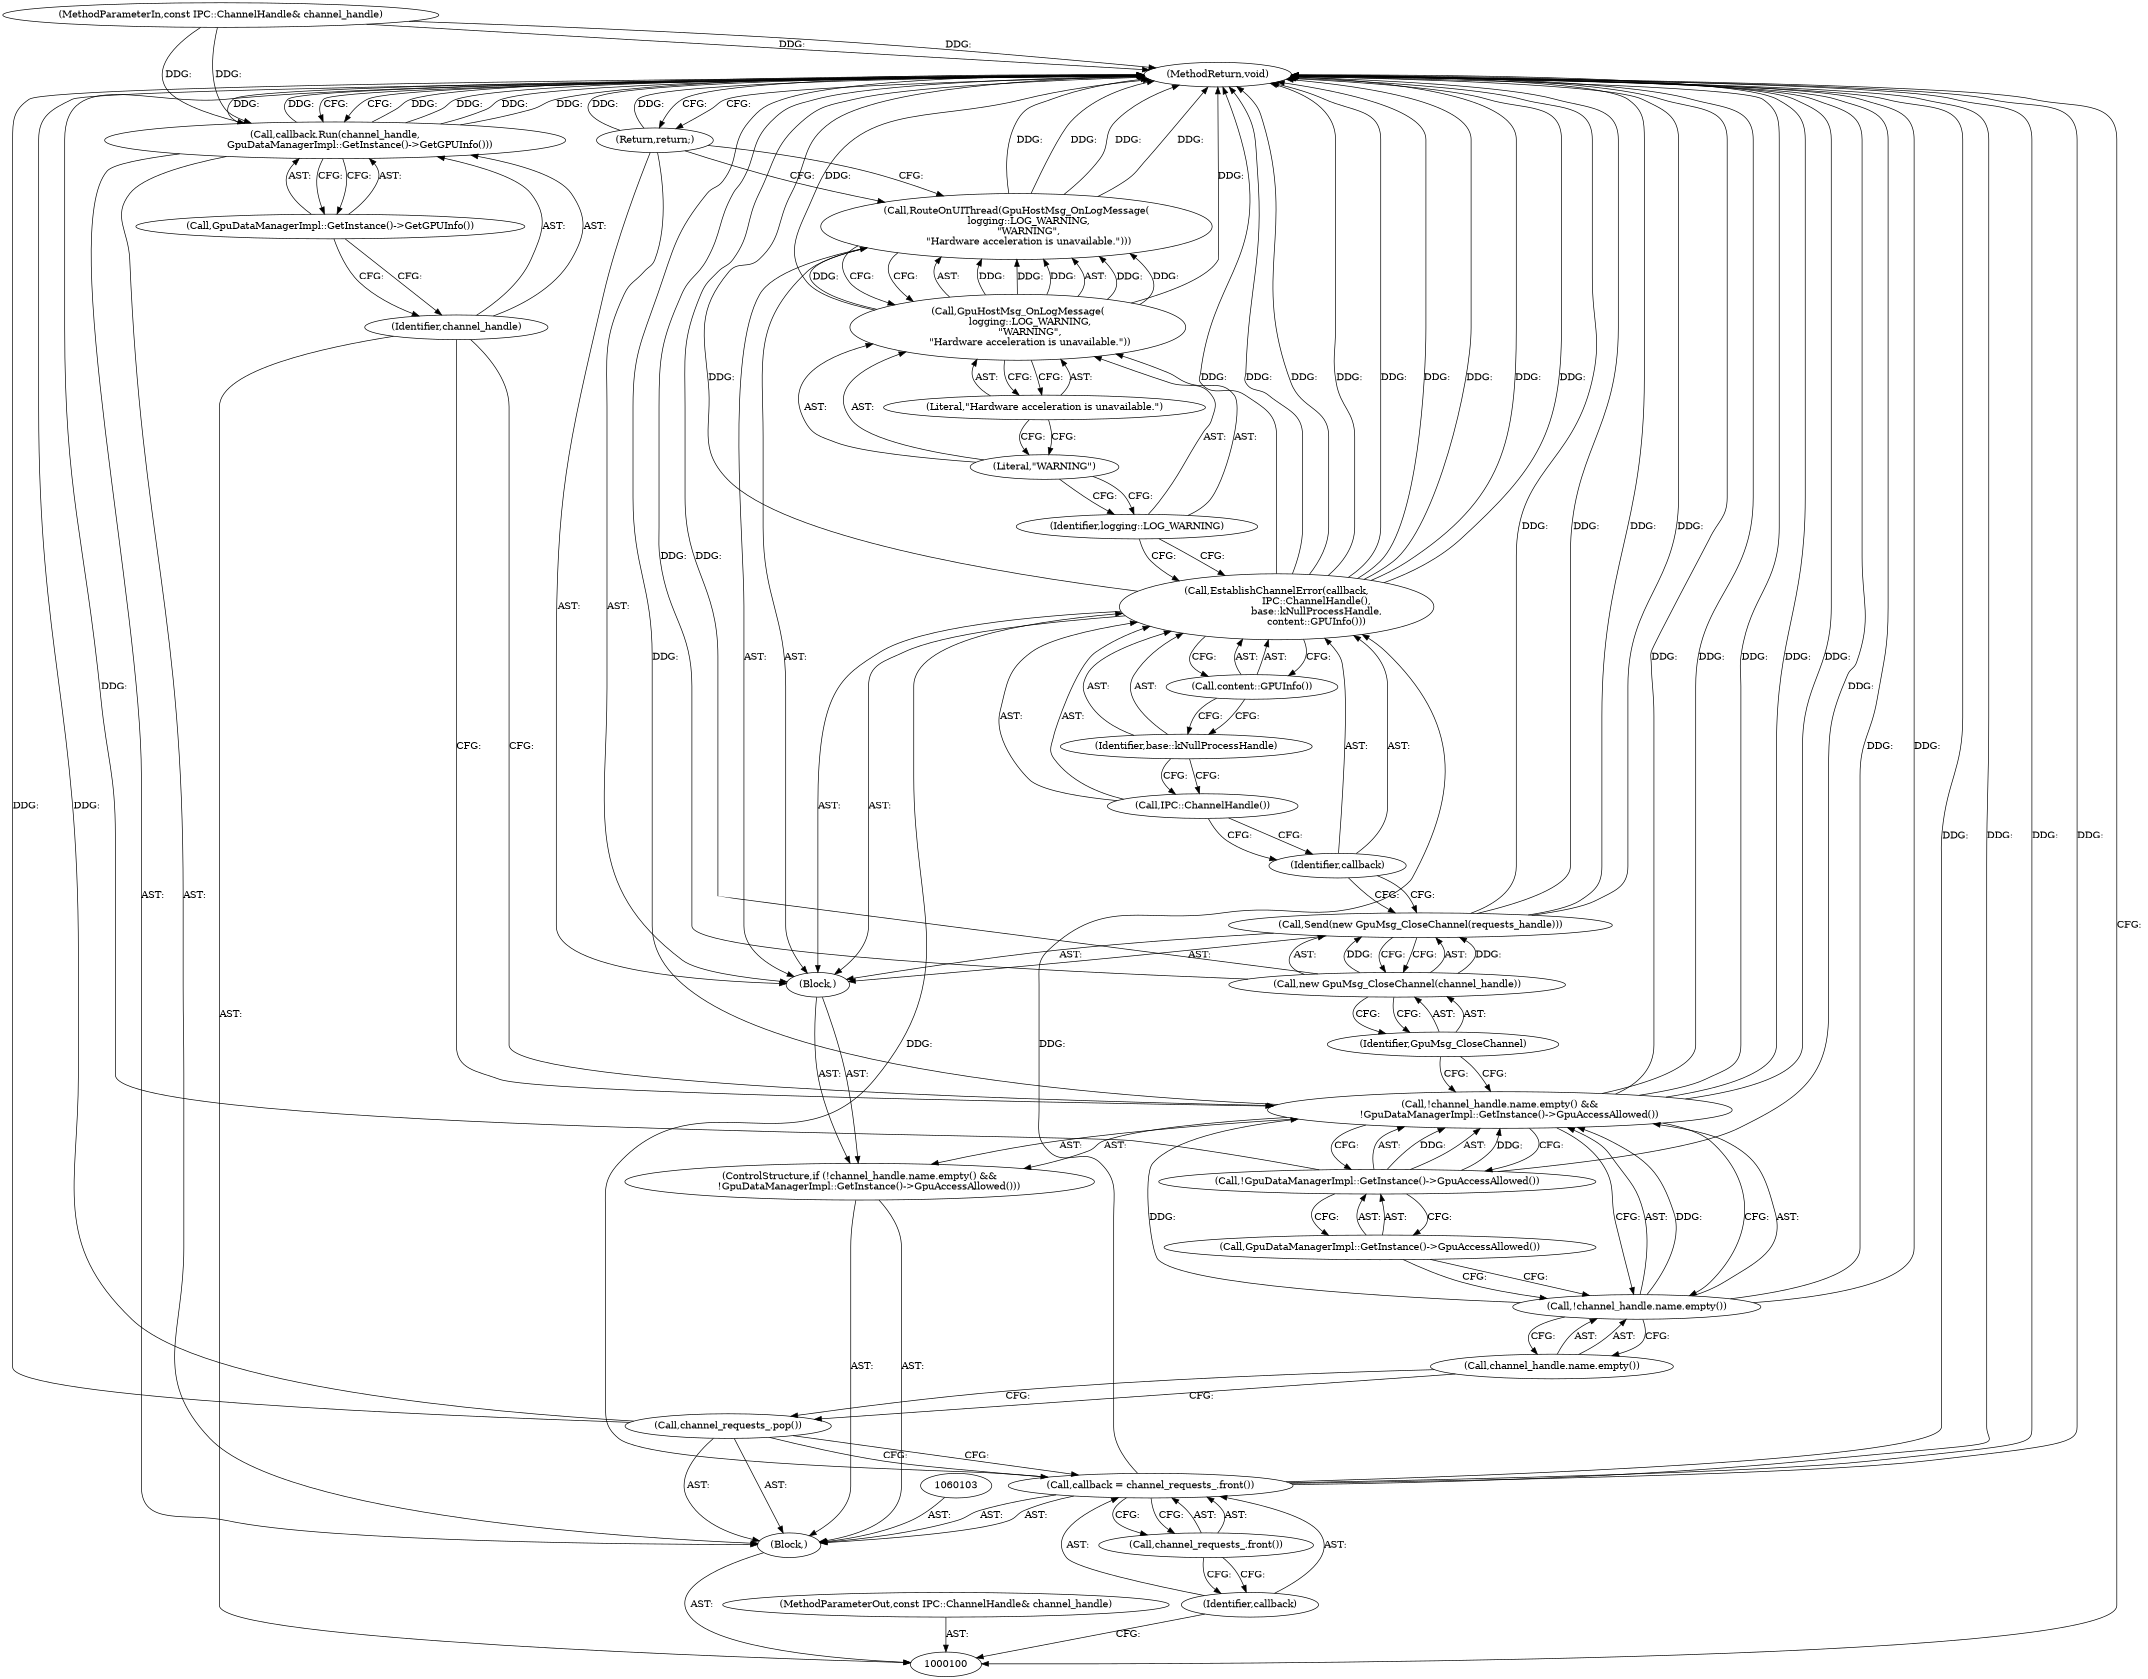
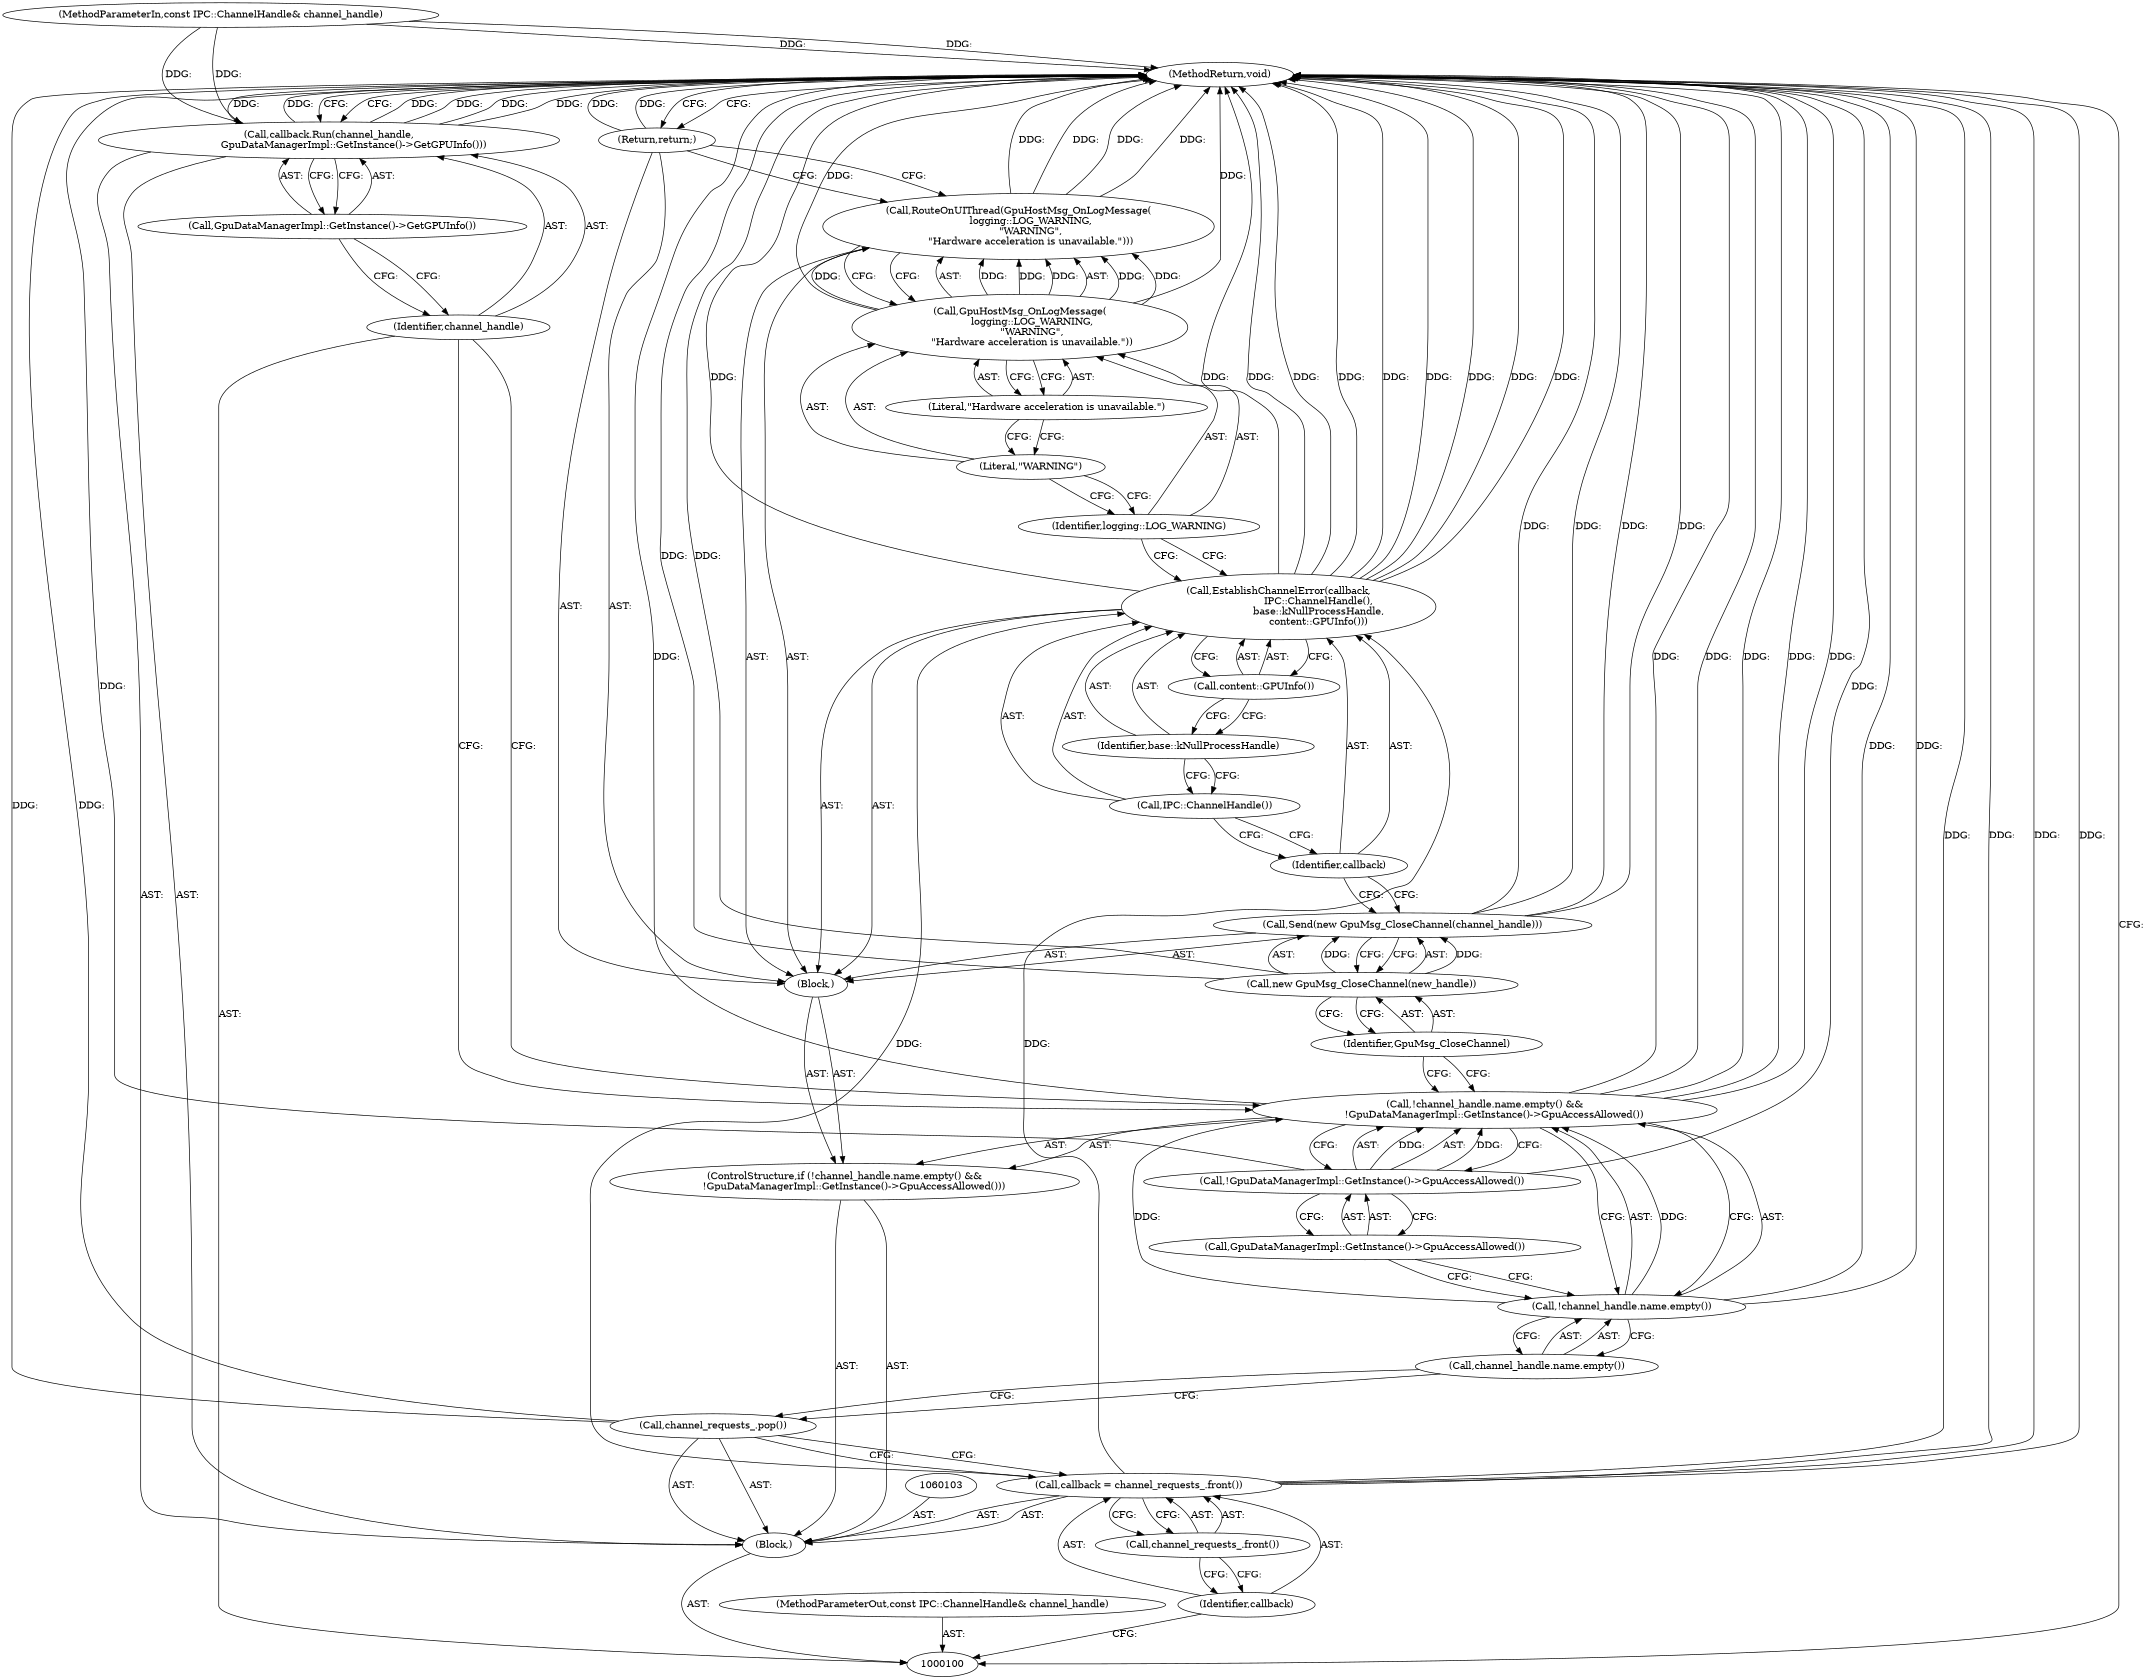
node "(Call,Send(new GpuMsg_CloseChannel(requests_handle)))": label "(Call,Send(new GpuMsg_CloseChannel(requests_handle)))" -> "(Call,Send(new GpuMsg_CloseChannel(channel_handle)))"
node "(Call,new GpuMsg_CloseChannel(channel_handle))": label "(Call,new GpuMsg_CloseChannel(channel_handle))" -> "(Call,new GpuMsg_CloseChannel(new_handle))"
